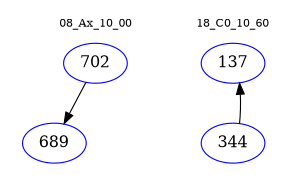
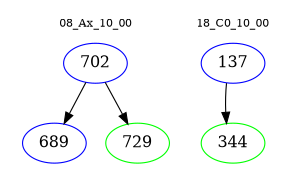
cluster "18_C0_10_60": label "18_C0_10_60" -> "18_C0_10_00"
edge "344" -> "137": reversed
node "729": added
node "344": color blue -> green
